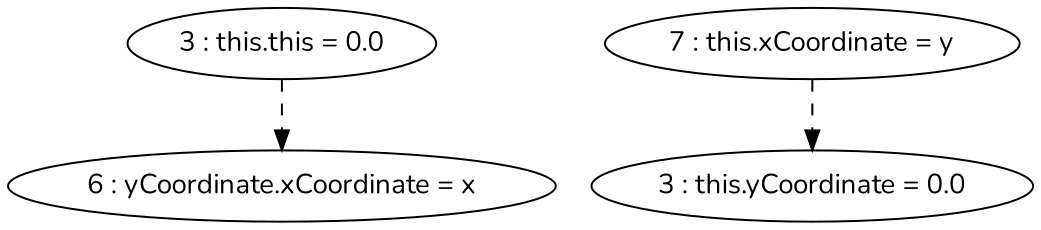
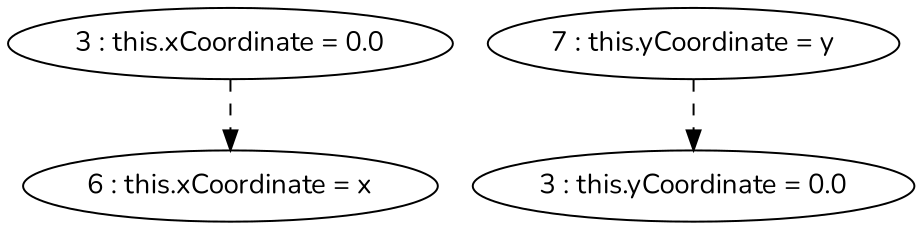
node "3 : this.this = 0.0": label "3 : this.this = 0.0" -> "3 : this.xCoordinate = 0.0"
node "7 : this.xCoordinate = y": label "7 : this.xCoordinate = y" -> "7 : this.yCoordinate = y"
node "6 : yCoordinate.xCoordinate = x": label "6 : yCoordinate.xCoordinate = x" -> "6 : this.xCoordinate = x"
